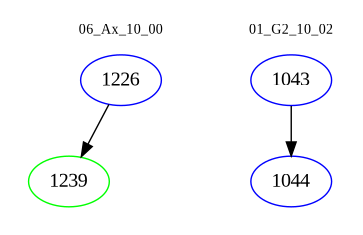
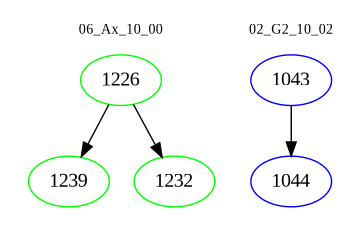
cluster "01_G2_10_02": label "01_G2_10_02" -> "02_G2_10_02"
node "1226": color blue -> green
node "1232": added
